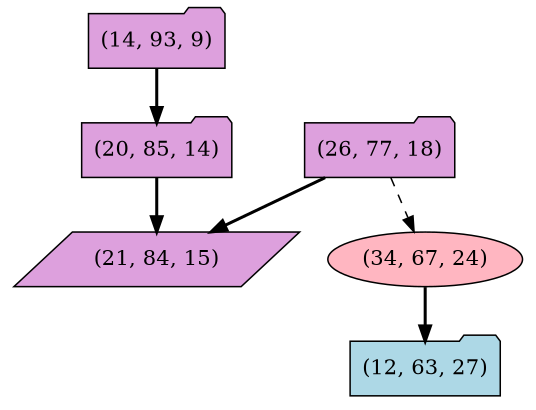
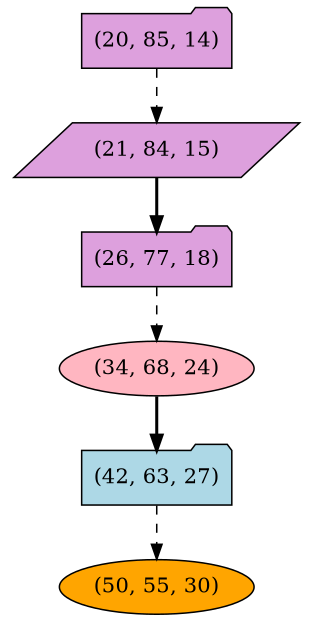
node "(14, 93, 9)": removed
edge "(20, 85, 14)" -> "(21, 84, 15)": style bold -> dashed
edge "(26, 77, 18)" -> "(21, 84, 15)": reversed
node "(34, 67, 24)": label "(34, 67, 24)" -> "(34, 68, 24)"
node "(12, 63, 27)": label "(12, 63, 27)" -> "(42, 63, 27)"
node "(50, 55, 30)": added
